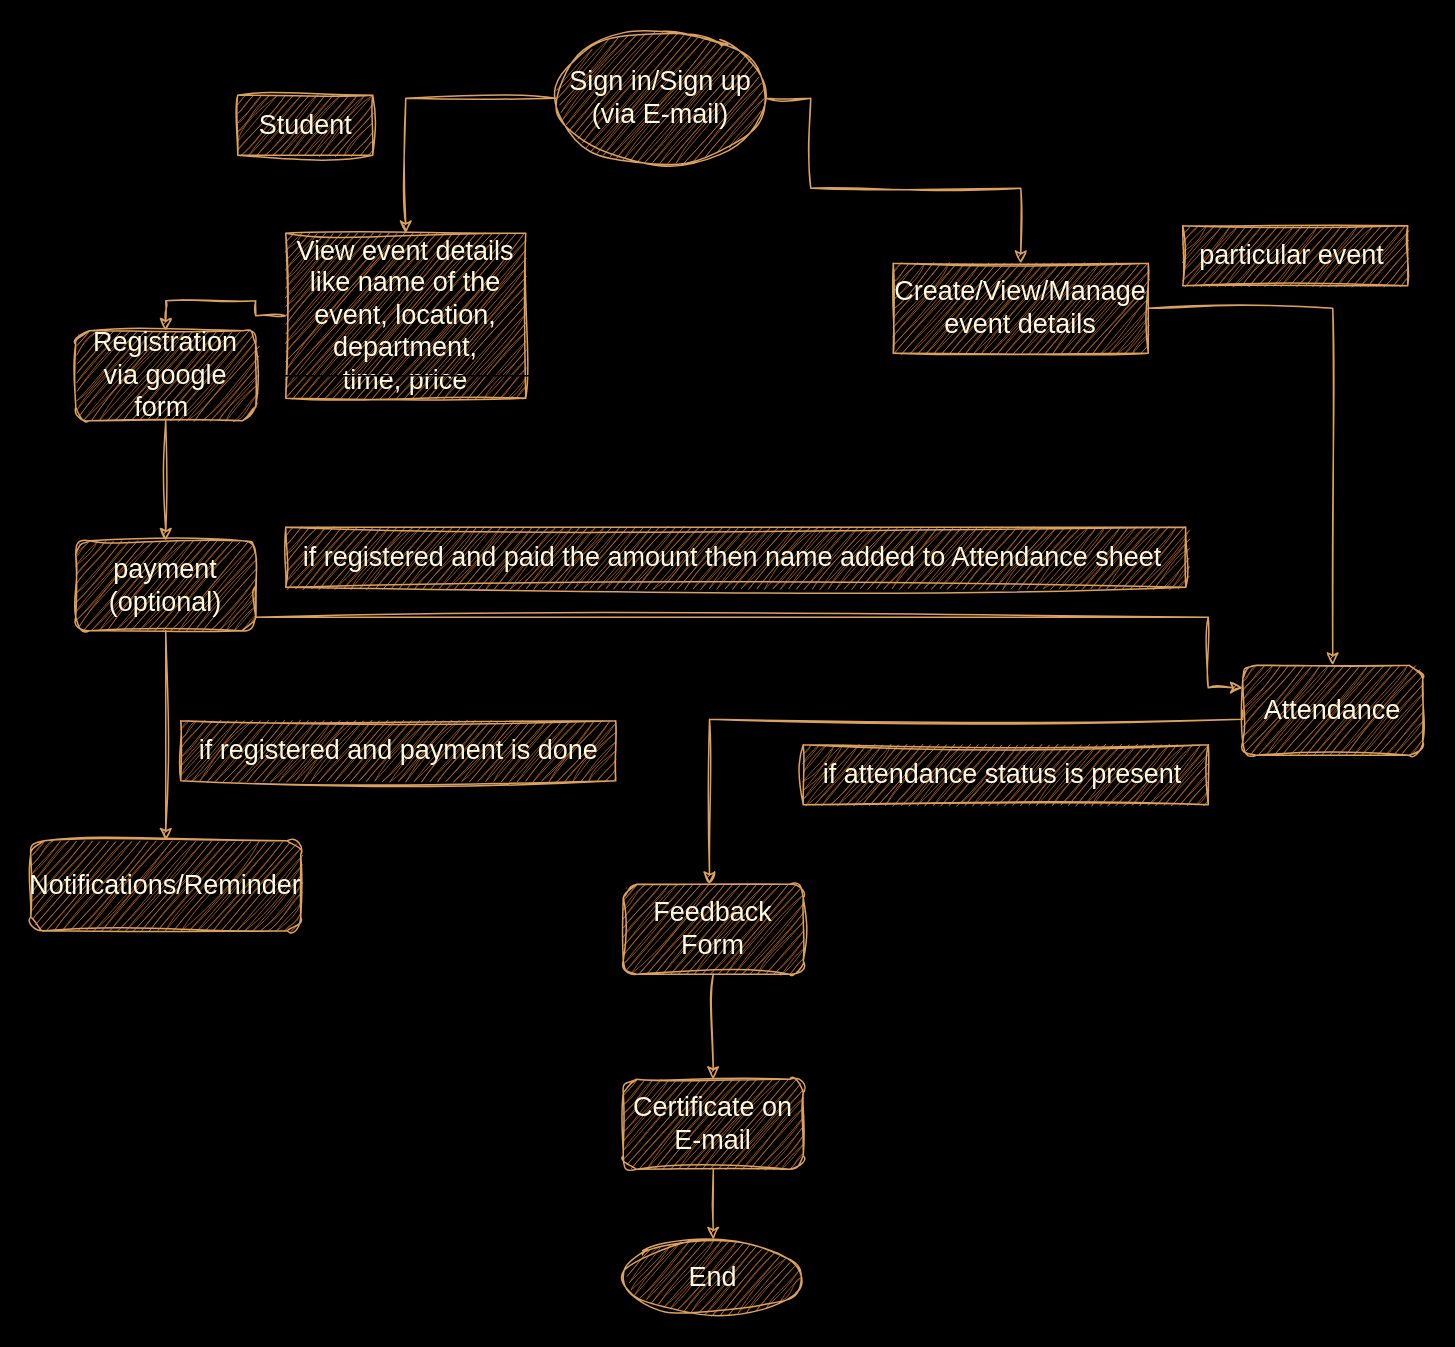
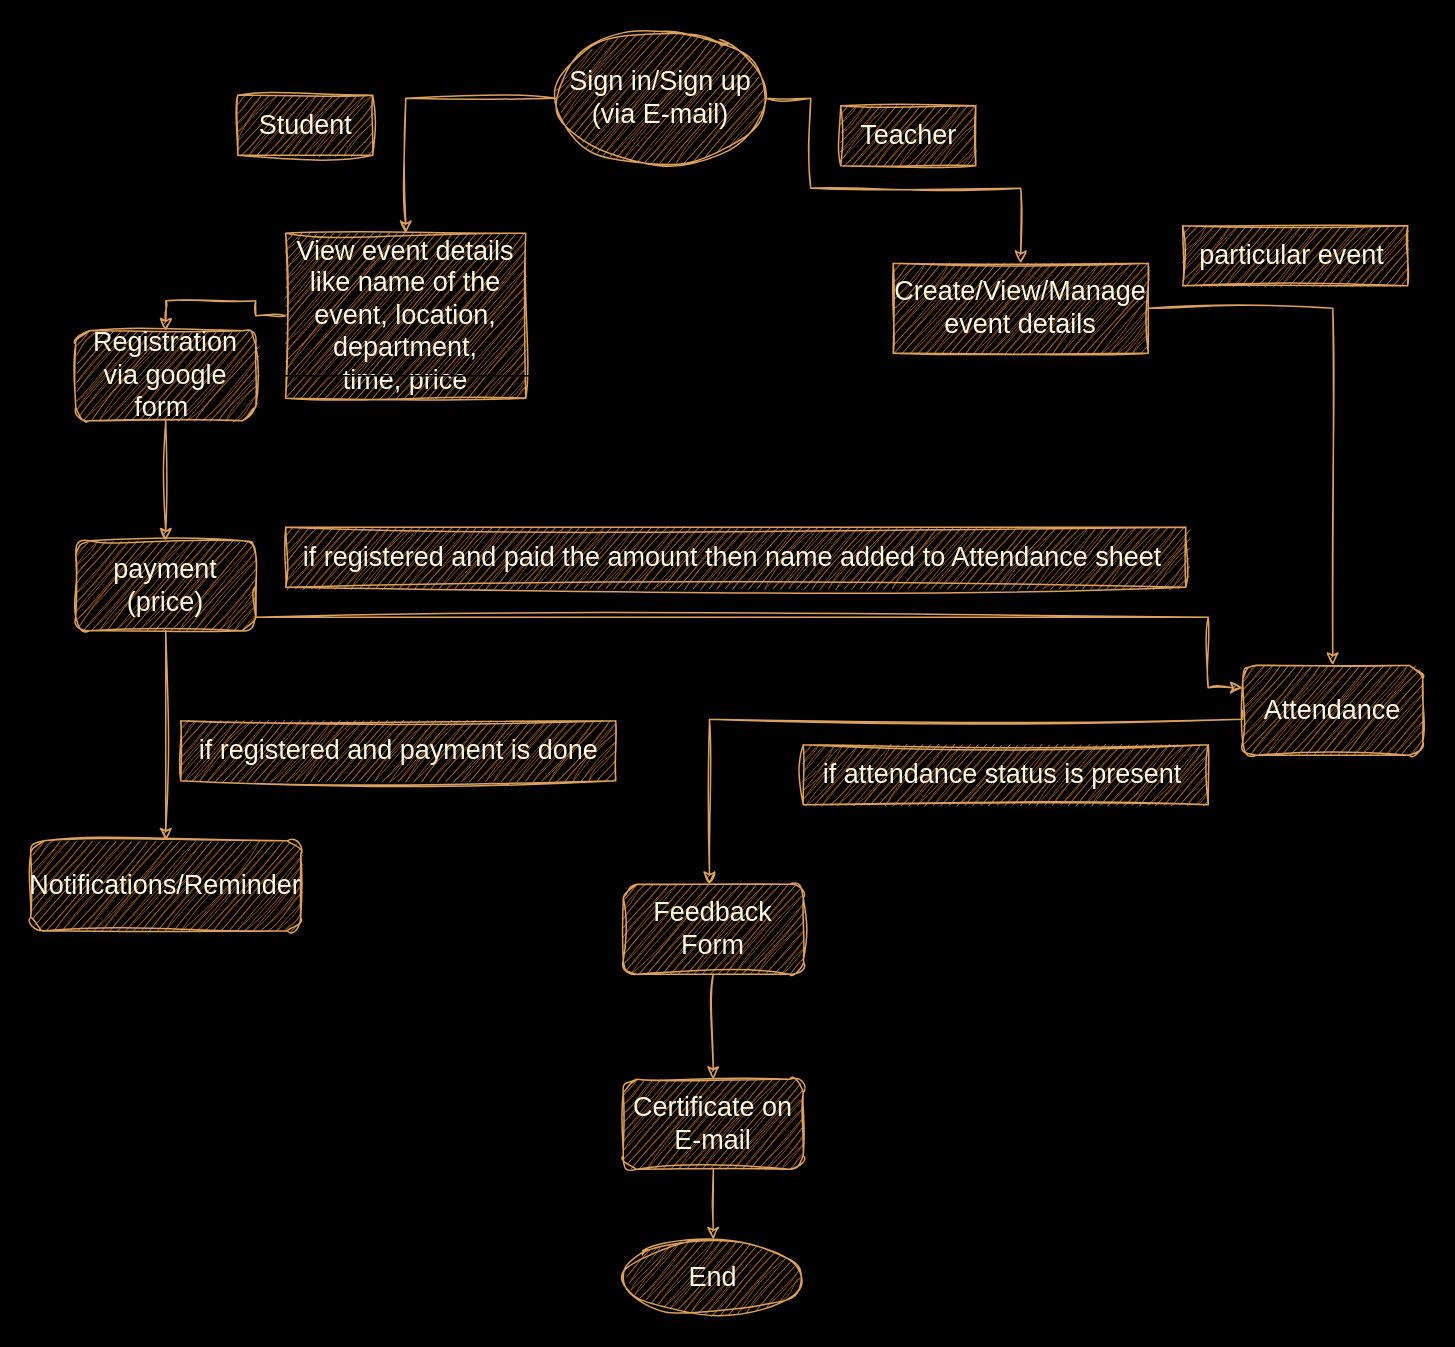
node "Teacher": added
node "payment (optional)": label "payment (optional)" -> "payment (price)"
